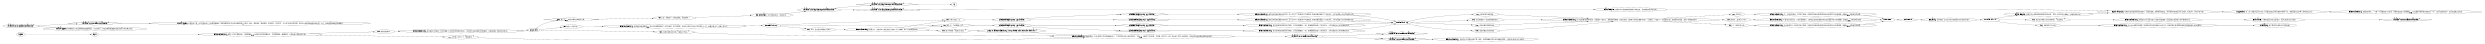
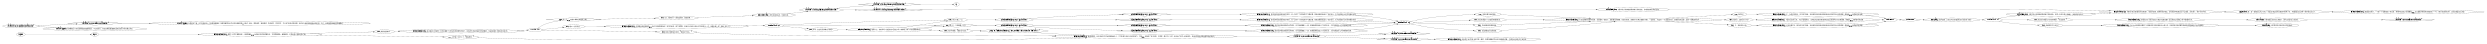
node "Corps hub": label "Corps hub" -> "Untitled hub"
